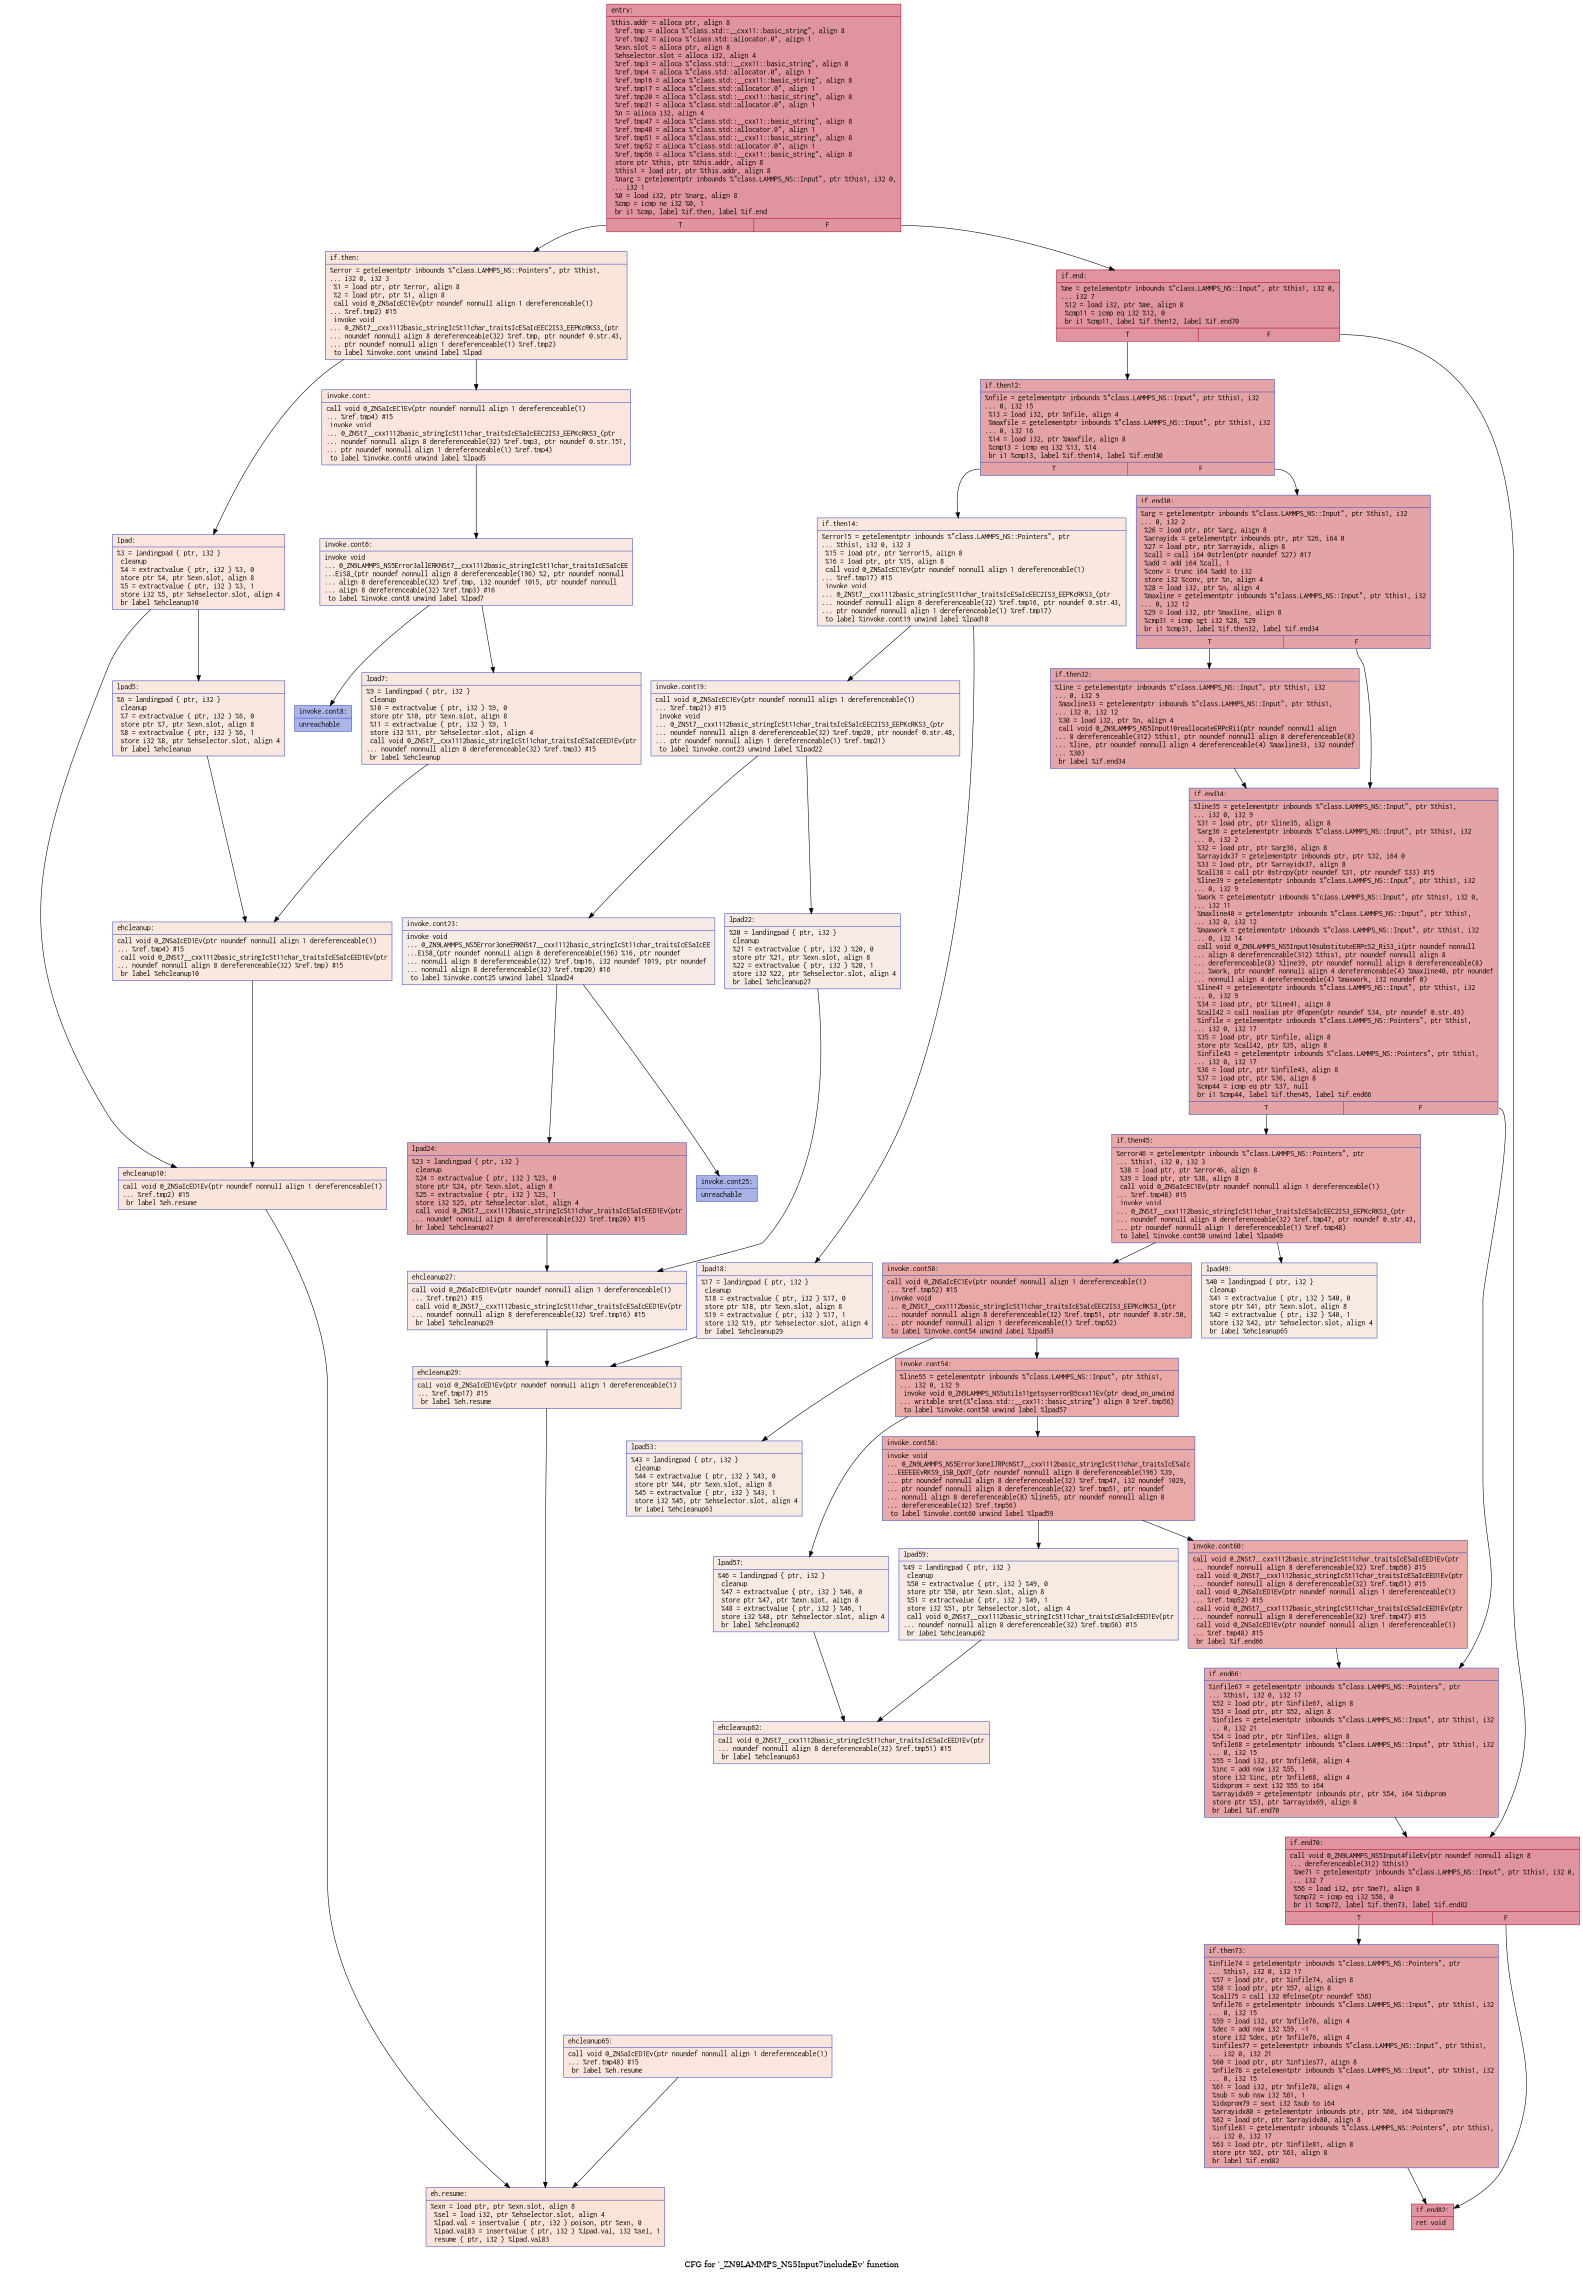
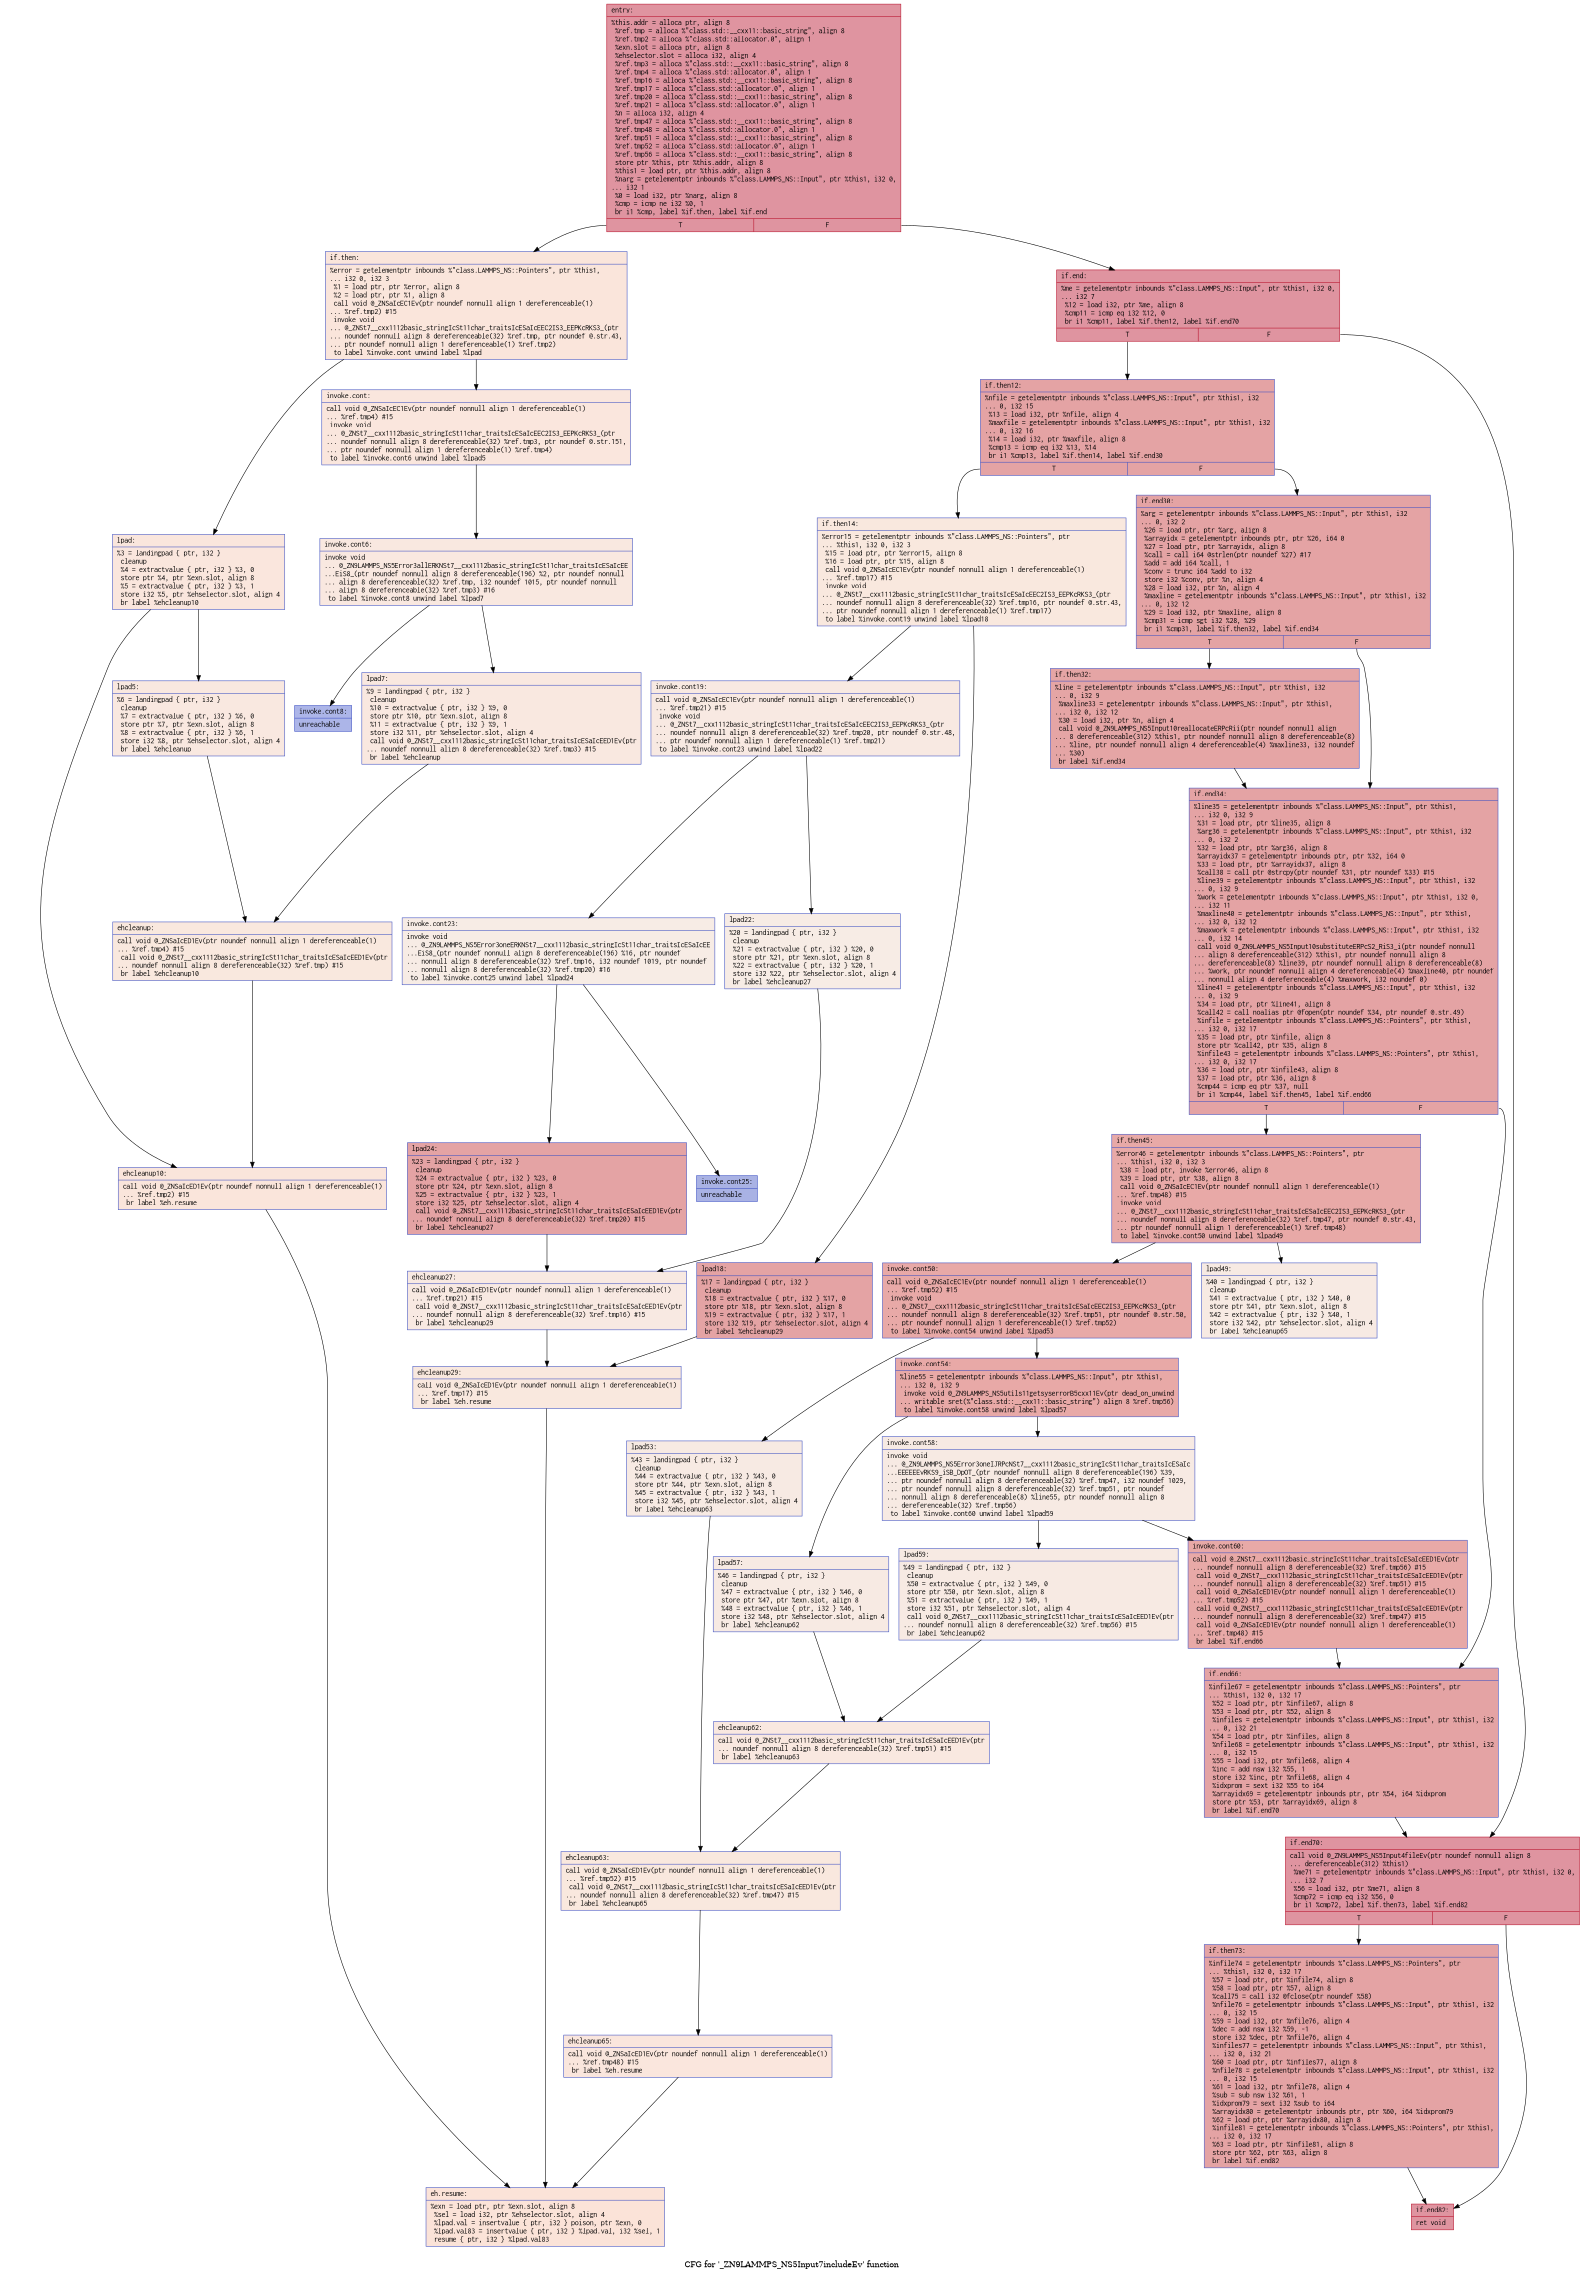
node "if.then45:": text "%38 = load ptr, ptr %error46, align 8" -> "%38 = load ptr, invoke %error46, align 8"
node "lpad18:": fillcolor #efcebd70 -> #c32e3170
node "invoke.cont58:": fillcolor #ca3b3770 -> #eed0c070
node "ehcleanup63:": added
